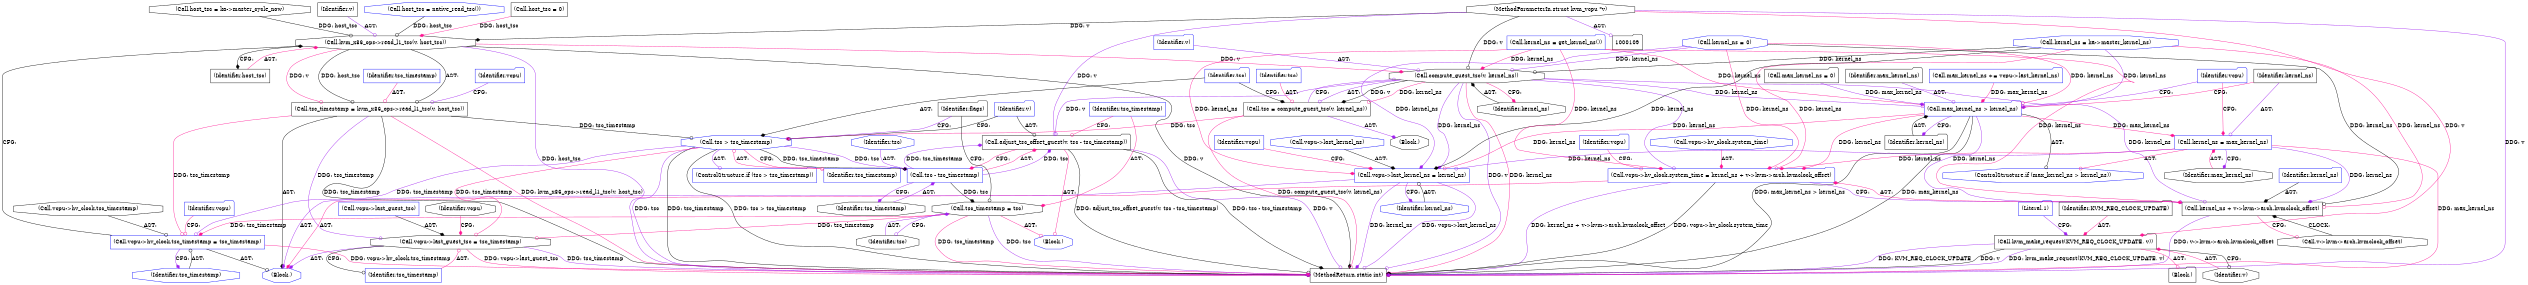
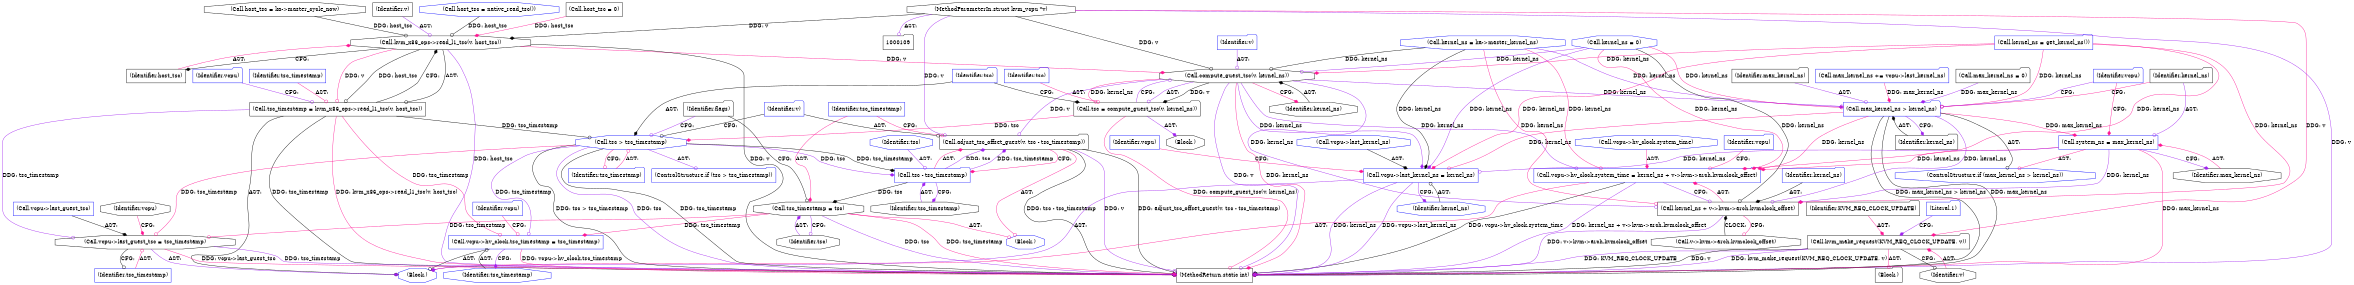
edge "(Call,vcpu->hv_clock.tsc_timestamp = tsc_timestamp)" -> "(Call,kvm_x86_ops->read_l1_tsc(v, host_tsc))": now "(Call,tsc_timestamp = kvm_x86_ops->read_l1_tsc(v, host_tsc))" -> "(Call,kvm_x86_ops->read_l1_tsc(v, host_tsc))"
node "(Call,kernel_ns = max_kernel_ns)": label "(Call,kernel_ns = max_kernel_ns)" -> "(Call,system_ns = max_kernel_ns)"
node "(Call,vcpu->hv_clock.tsc_timestamp)": removed
